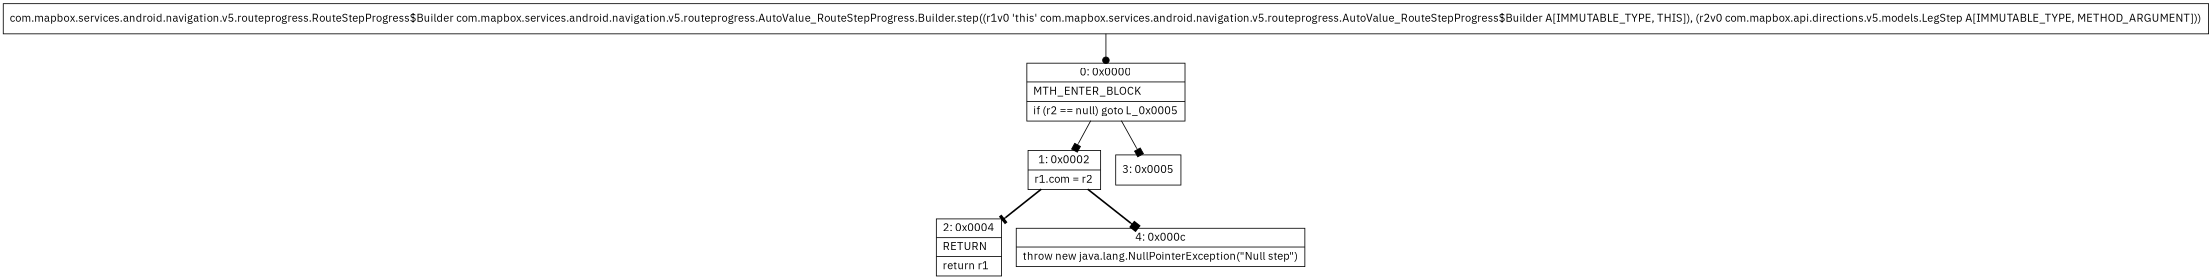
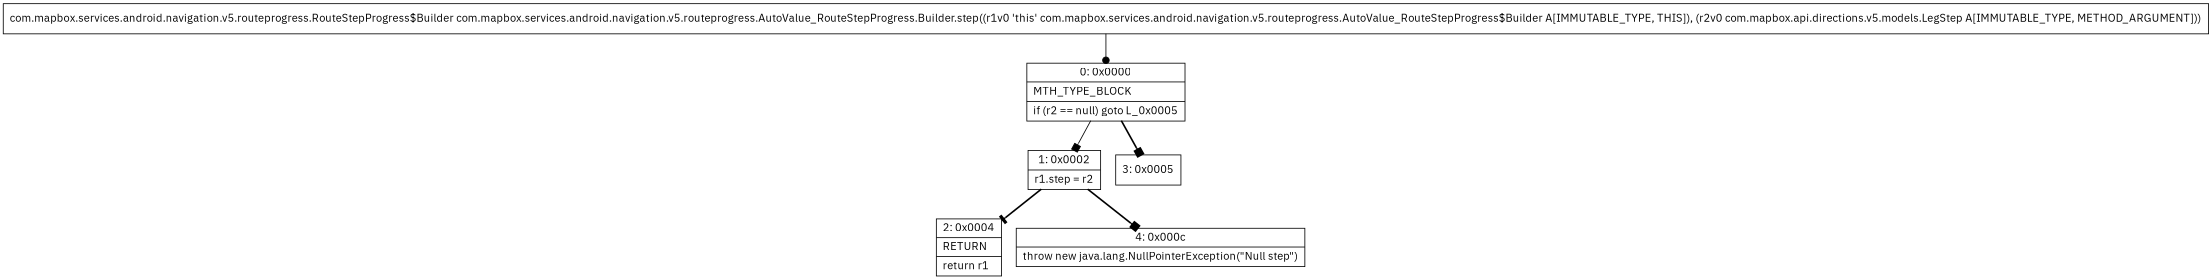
node "0: 0x0000": text "MTH_ENTER_BLOCK" -> "MTH_TYPE_BLOCK"
edge "0: 0x0000" -> "3: 0x0005": style solid -> bold
node "1: 0x0002": text "r1.com = r2" -> "r1.step = r2"
